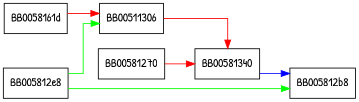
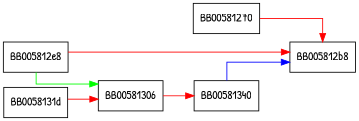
node "BB0058161d": label "BB0058161d" -> "BB0058131d"
node "BB00511306": label "BB00511306" -> "BB00581306"
edge "BB00581270" -> "BB00581340": now "BB00581270" -> "BB005812b8"
edge "BB005812e8" -> "BB005812b8": color green -> red
